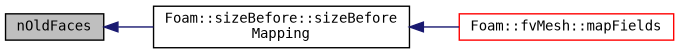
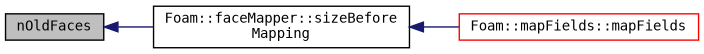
node "Foam::sizeBefore::sizeBefore Mapping": label "Foam::sizeBefore::sizeBefore Mapping" -> "Foam::faceMapper::sizeBefore Mapping"
node "Foam::fvMesh::mapFields": label "Foam::fvMesh::mapFields" -> "Foam::mapFields::mapFields"
